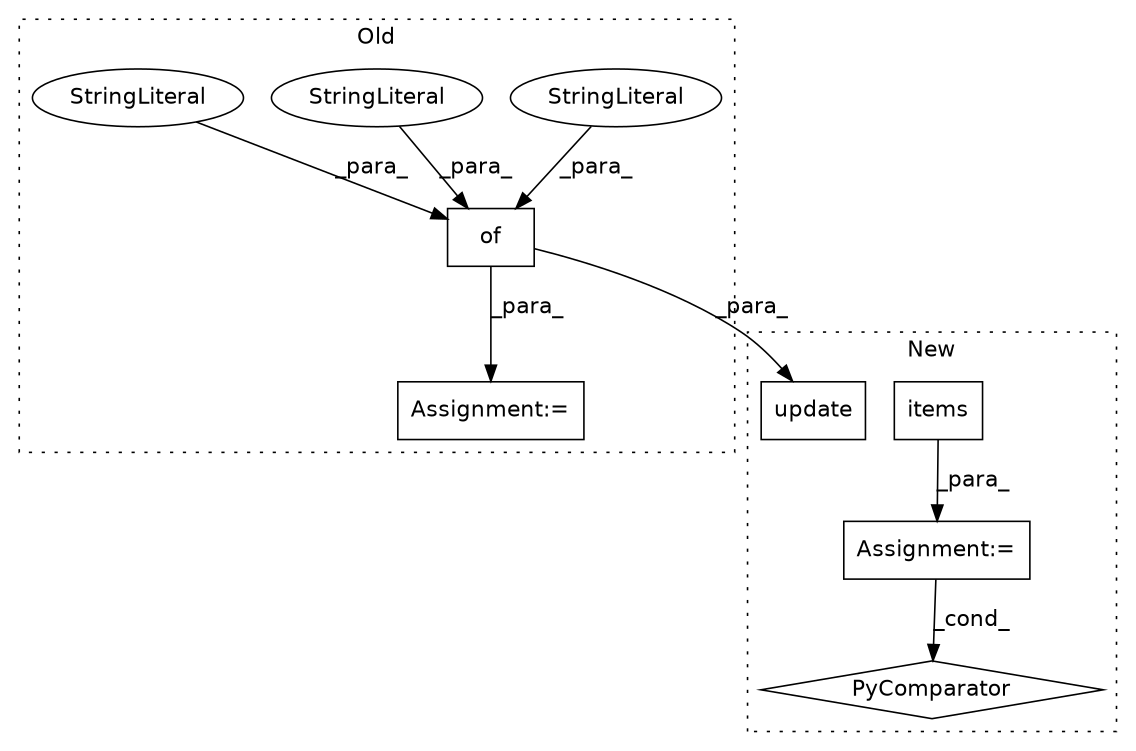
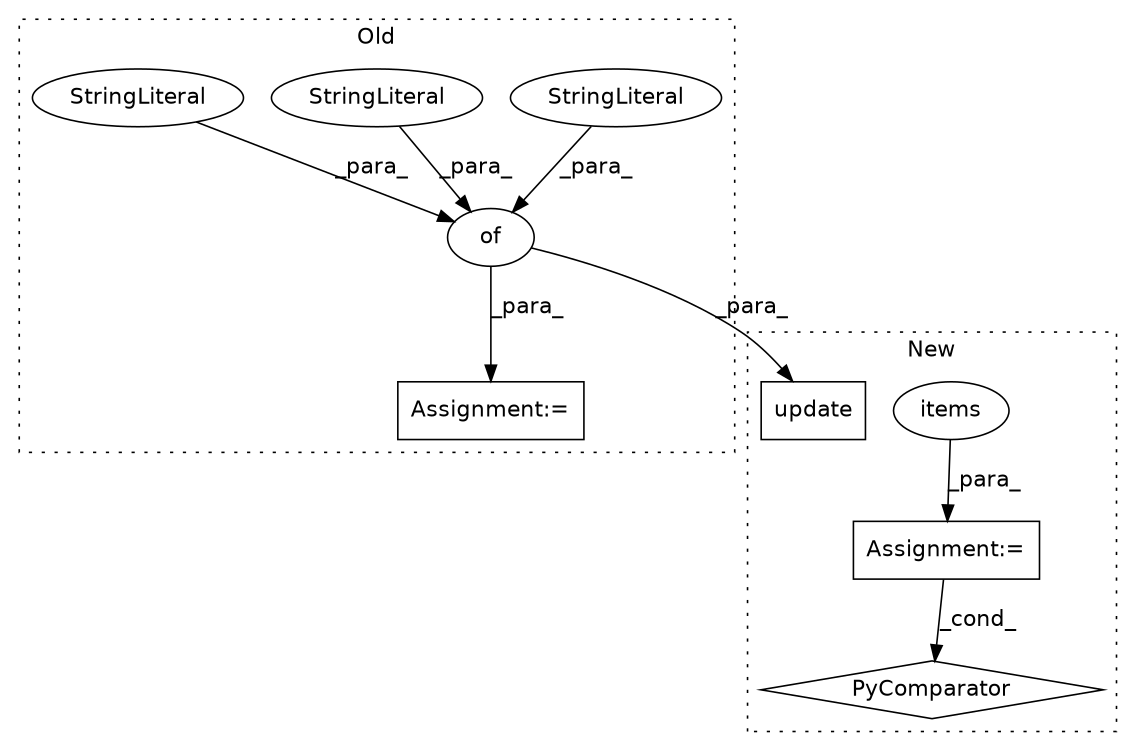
node "of": shape box -> ellipse
node "items": shape box -> ellipse
